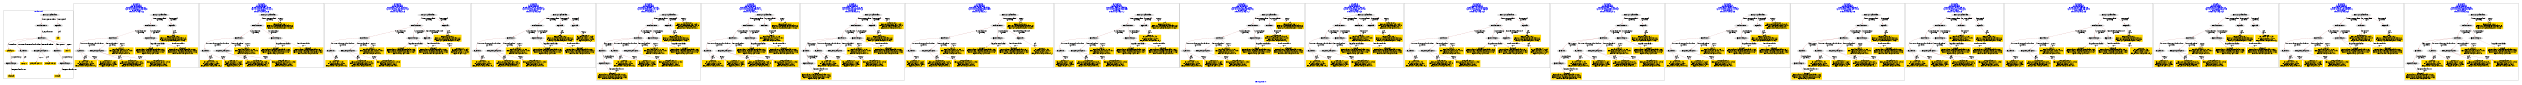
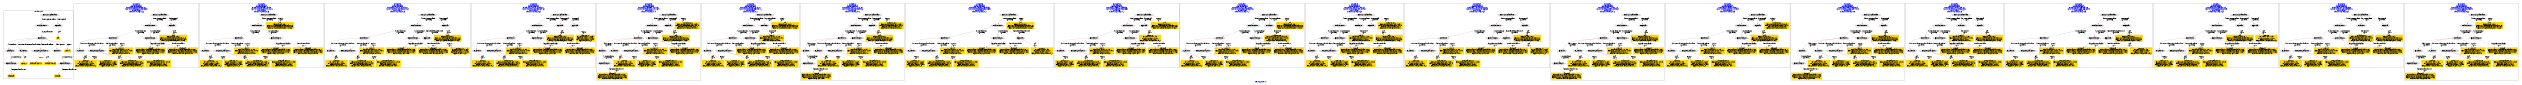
node "E69_Death1": fillcolor gold -> lightgray
